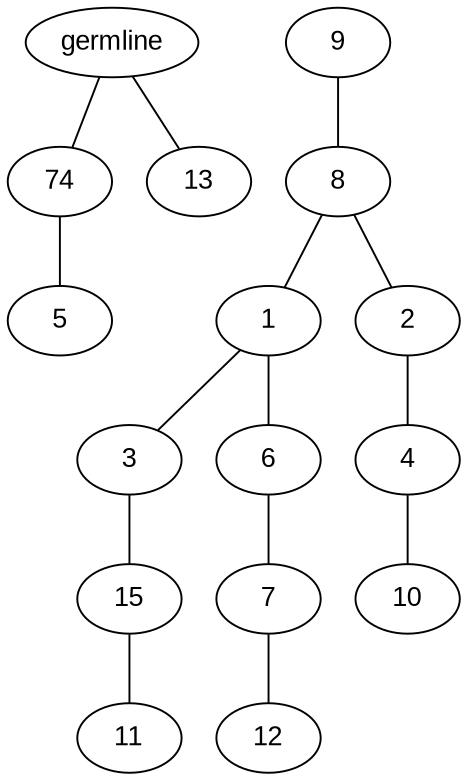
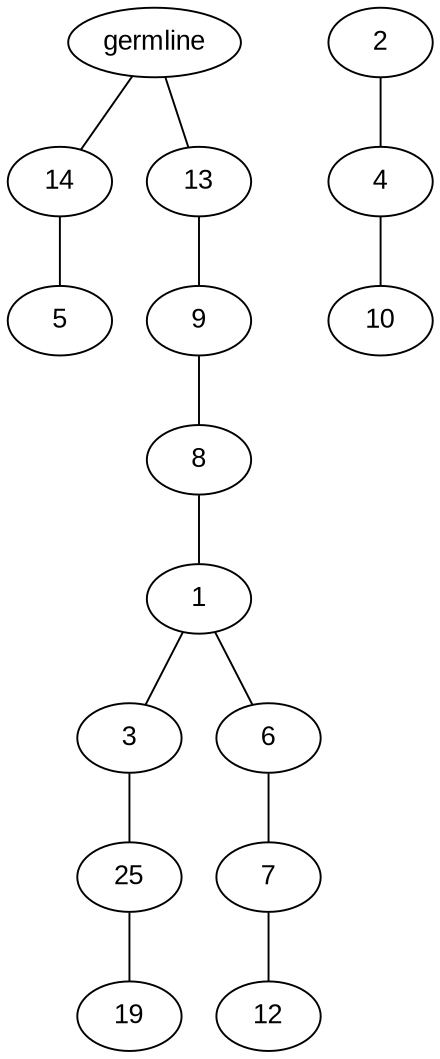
node "74": label "74" -> "14"
edge "13" -- "9": added
edge "8" -- "2": removed
node "15": label "15" -> "25"
node "11": label "11" -> "19"
